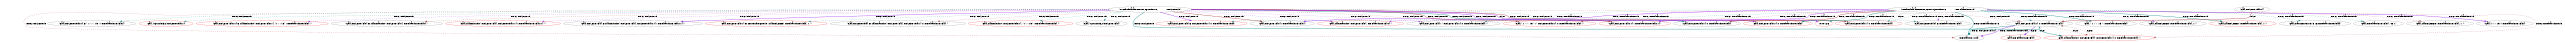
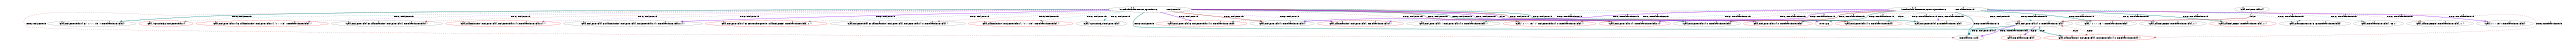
edge "(MethodParameterIn,opus_int16            *NLSF_Q15)" -> "(Call,NLSF_Q15[L-1] = ( 1 << 15 ) - NDeltaMin_Q15[L])": style dashed -> bold
edge "(MethodParameterIn,opus_int16            *NLSF_Q15)" -> "(Call,NLSF_Q15[0] = NDeltaMin_Q15[0])": style dashed -> bold
edge "(MethodParameterIn,opus_int16            *NLSF_Q15)" -> "(Call,NLSF_Q15[i] - ( NLSF_Q15[i-1] + NDeltaMin_Q15[i] ))": removed, label "DDG: NLSF_Q15"
